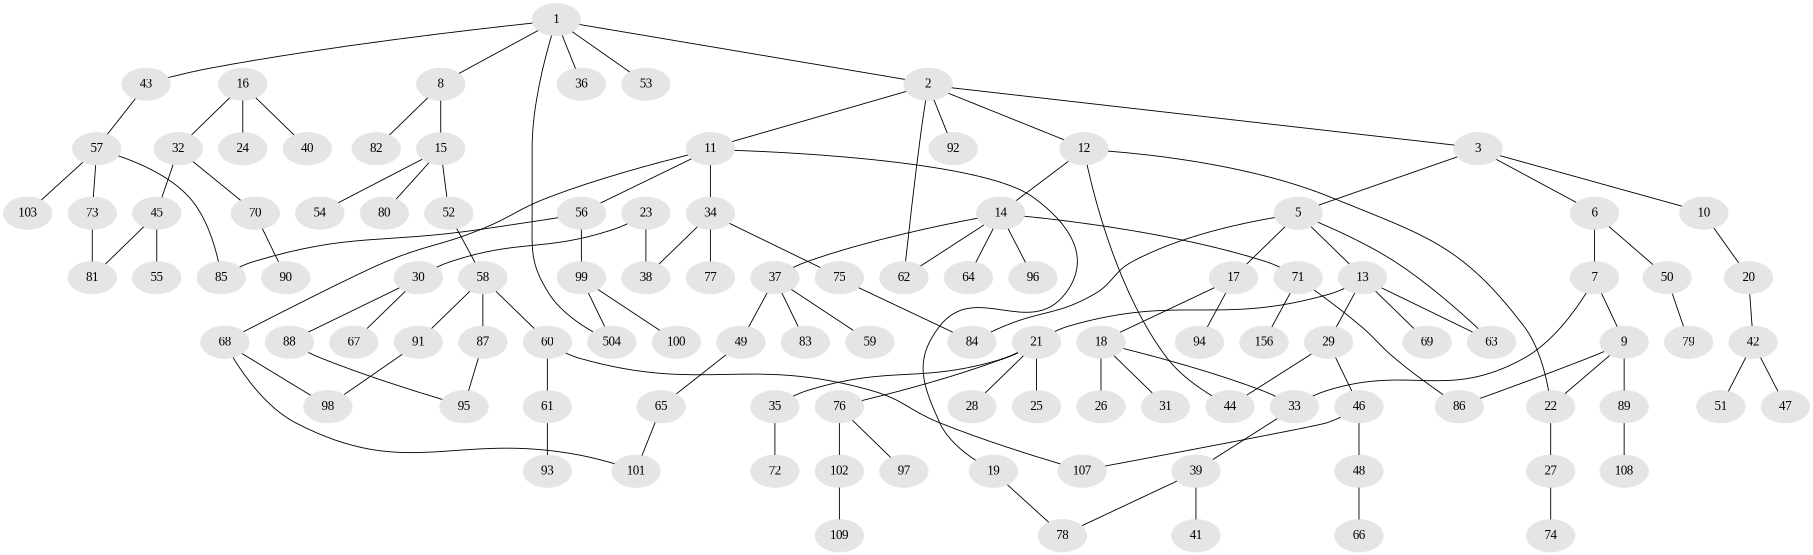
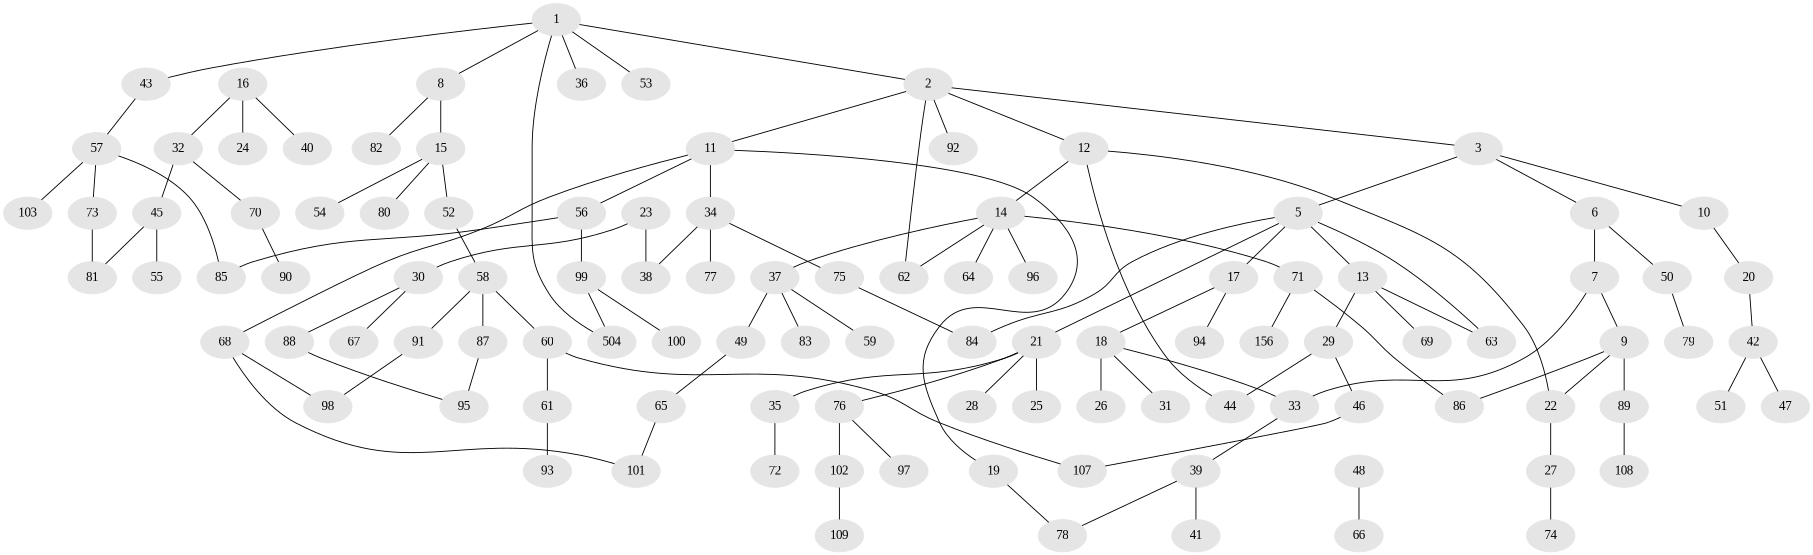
edge "13" -- "21": now "5" -- "21"
edge "46" -- "48": removed
